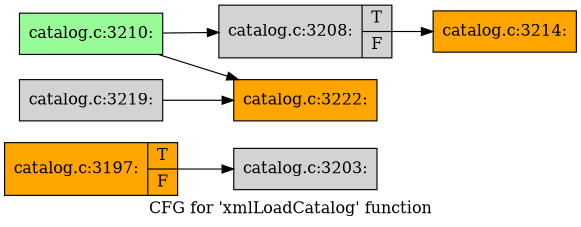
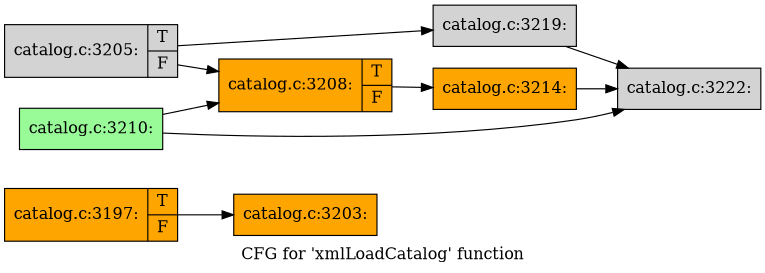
node "catalog.c:3208:": fillcolor lightgrey -> orange
node "catalog.c:3205:": added
edge "catalog.c:3214:" -> "catalog.c:3222:": added
node "catalog.c:3222:": fillcolor orange -> lightgrey
node "catalog.c:3203:": fillcolor lightgrey -> orange
